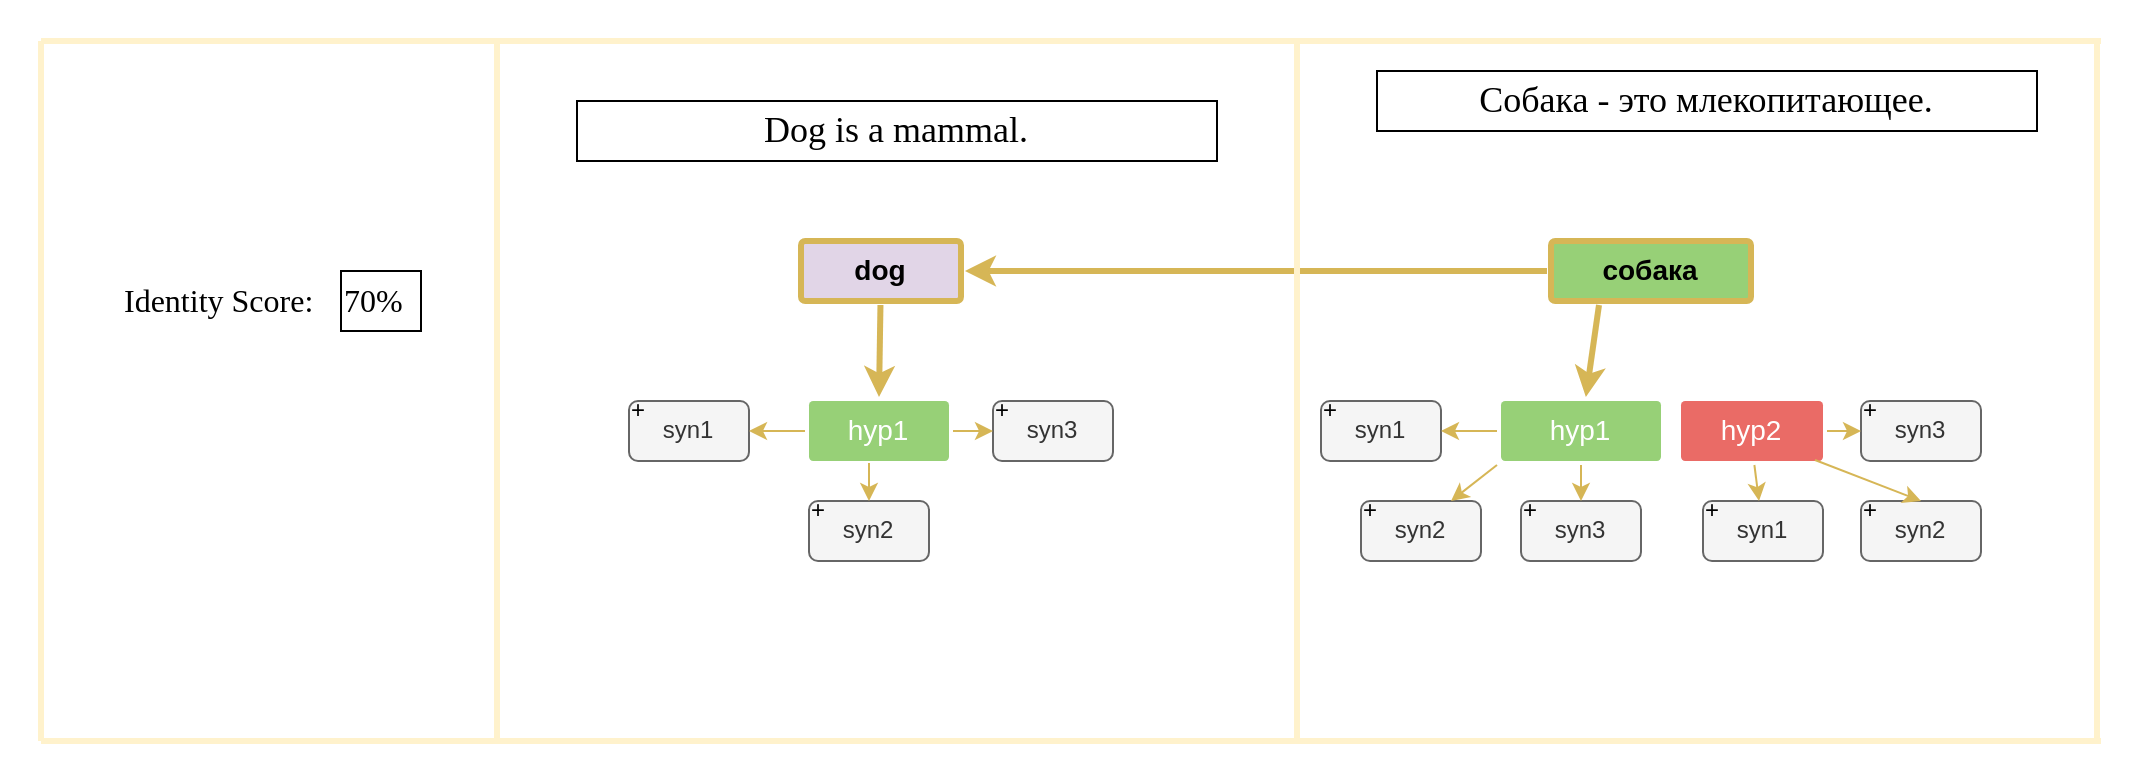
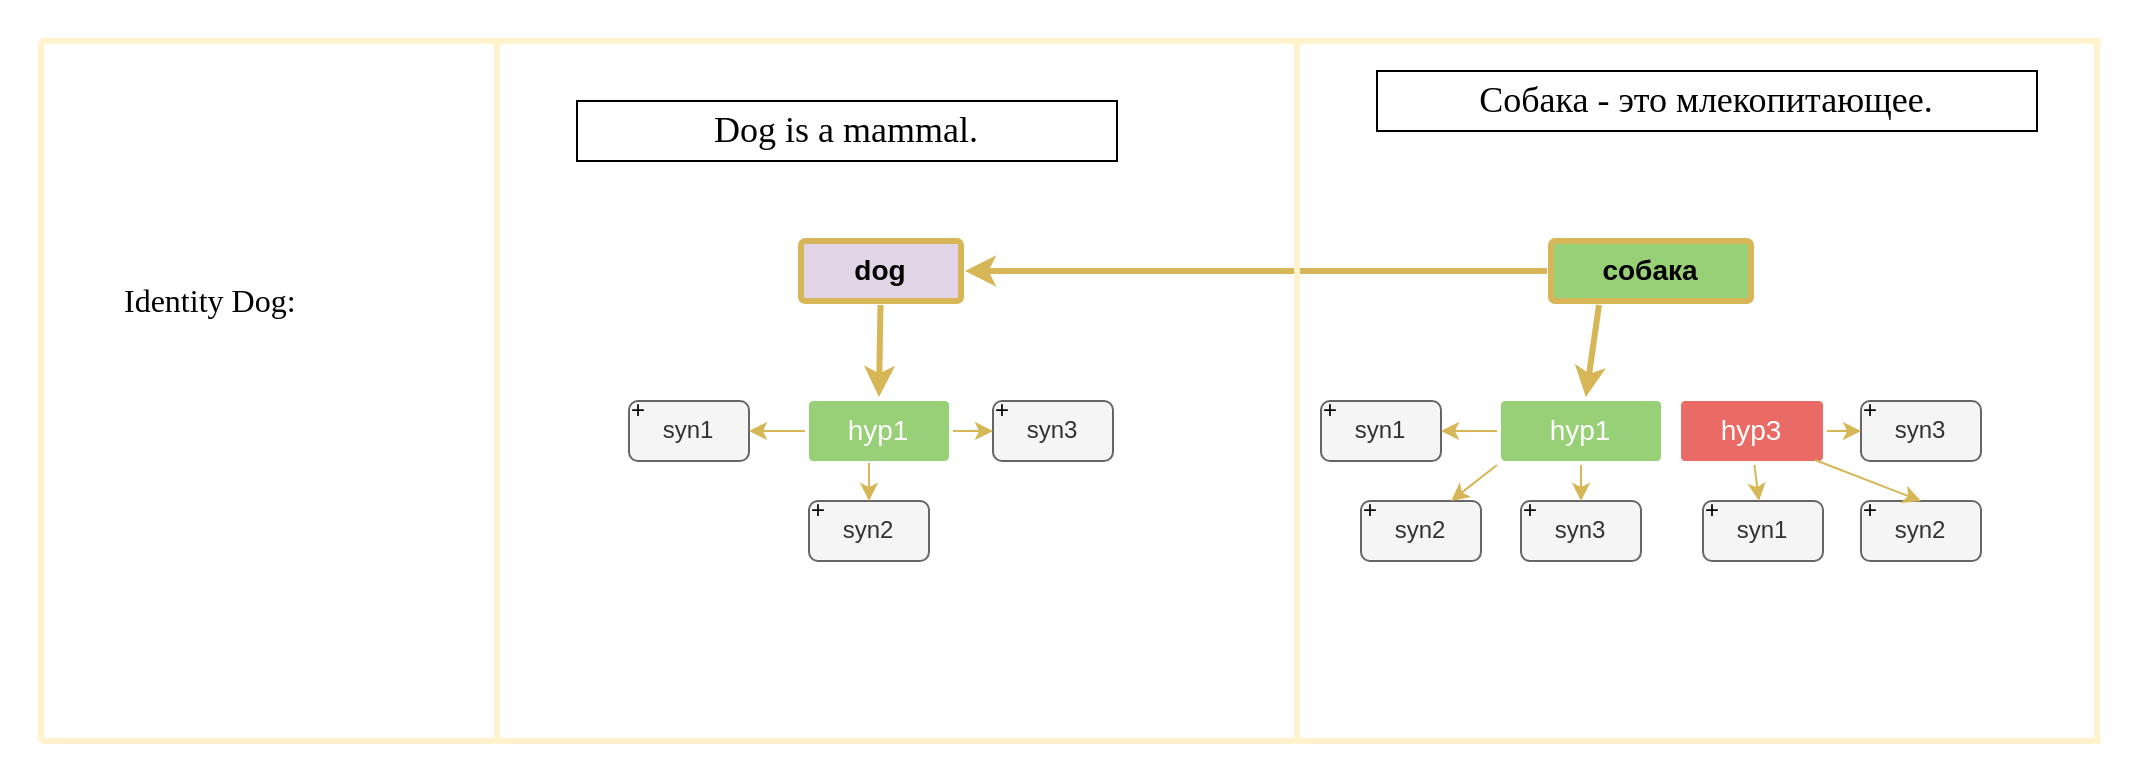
node "Dog is a mammal.": size 640x60 -> 540x60
node "Identity Score:": label "Identity Score:" -> "Identity Dog:"
node "70%": removed
node "hyp2": label "hyp2" -> "hyp3"
